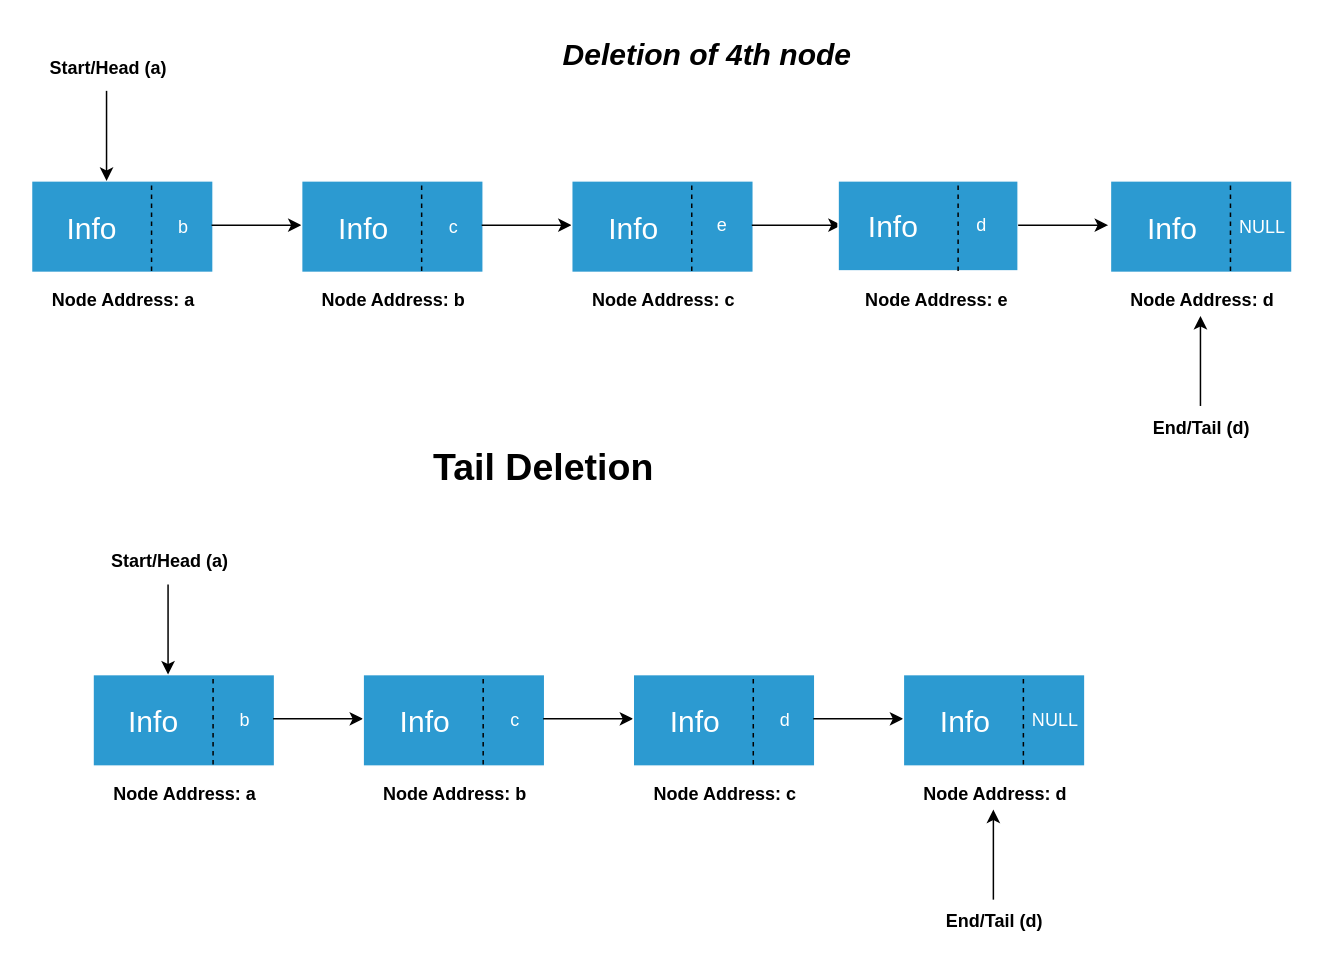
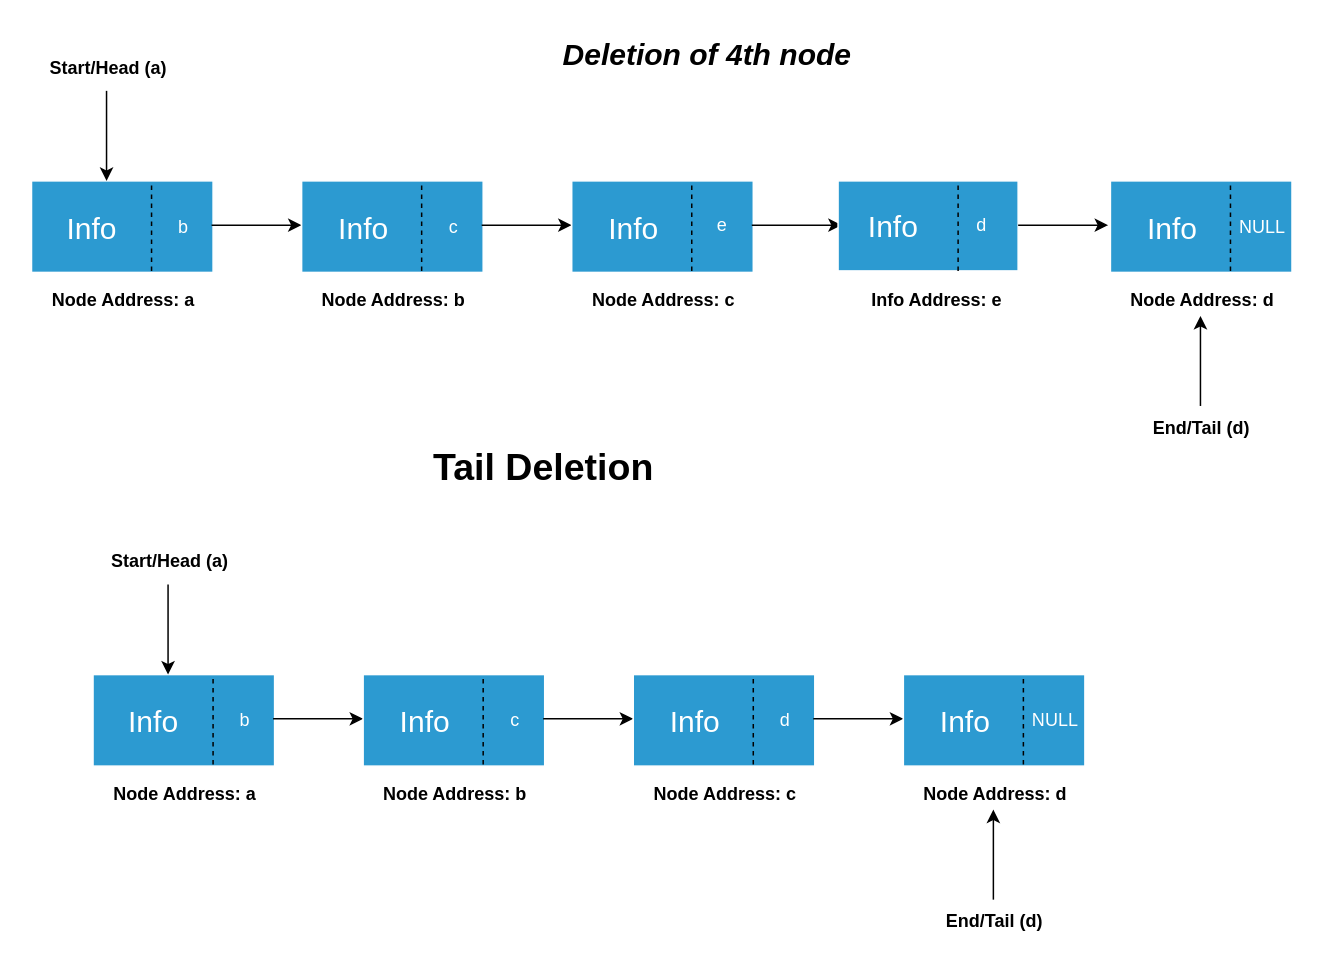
node "Node Address: e": label "Node Address: e" -> "Info Address: e"
